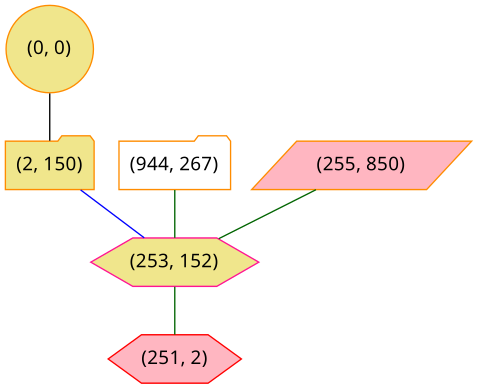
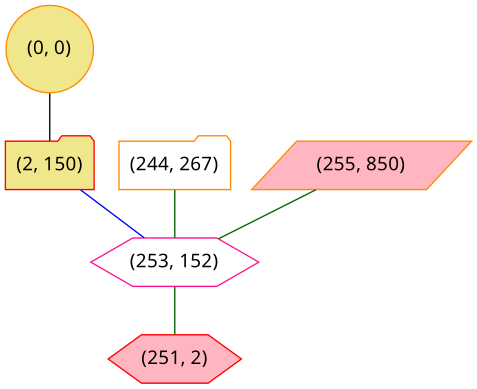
node "(2, 150)": color darkorange -> red
node "(944, 267)": label "(944, 267)" -> "(244, 267)"
node "(253, 152)": fillcolor khaki -> white
